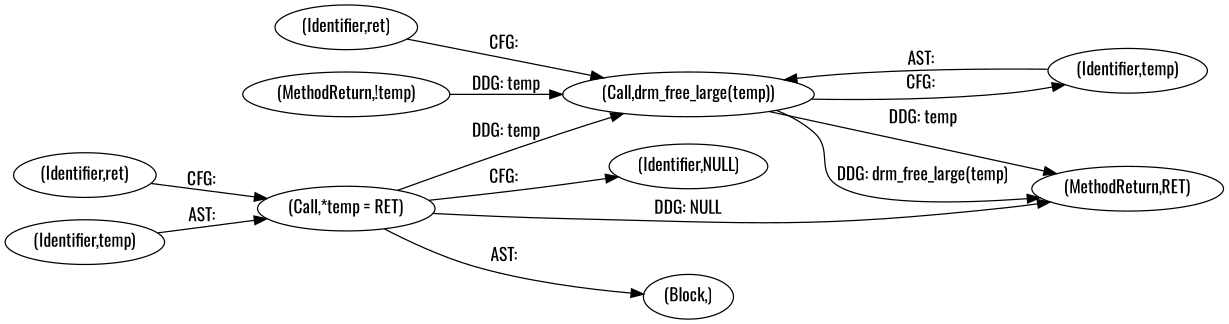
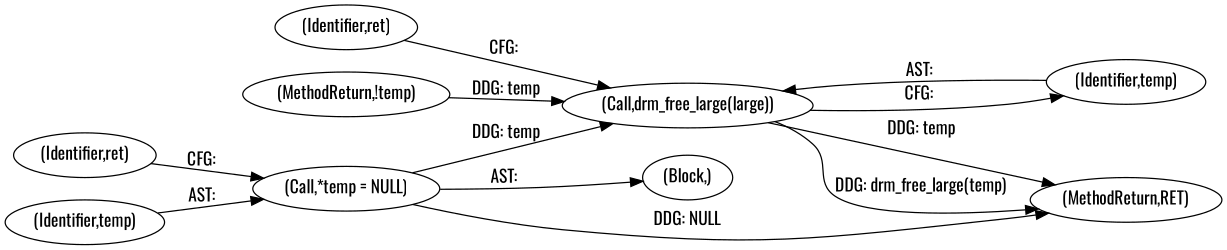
node "(Call,drm_free_large(temp))": label "(Call,drm_free_large(temp))" -> "(Call,drm_free_large(large))"
node "(Identifier,NULL)": removed
node "(Call,*temp = RET)": label "(Call,*temp = RET)" -> "(Call,*temp = NULL)"
